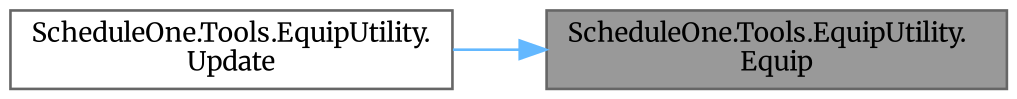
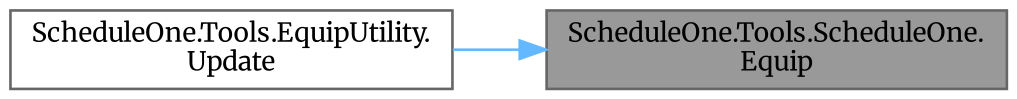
node "ScheduleOne.Tools.EquipUtility. Equip": label "ScheduleOne.Tools.EquipUtility. Equip" -> "ScheduleOne.Tools.ScheduleOne. Equip"
